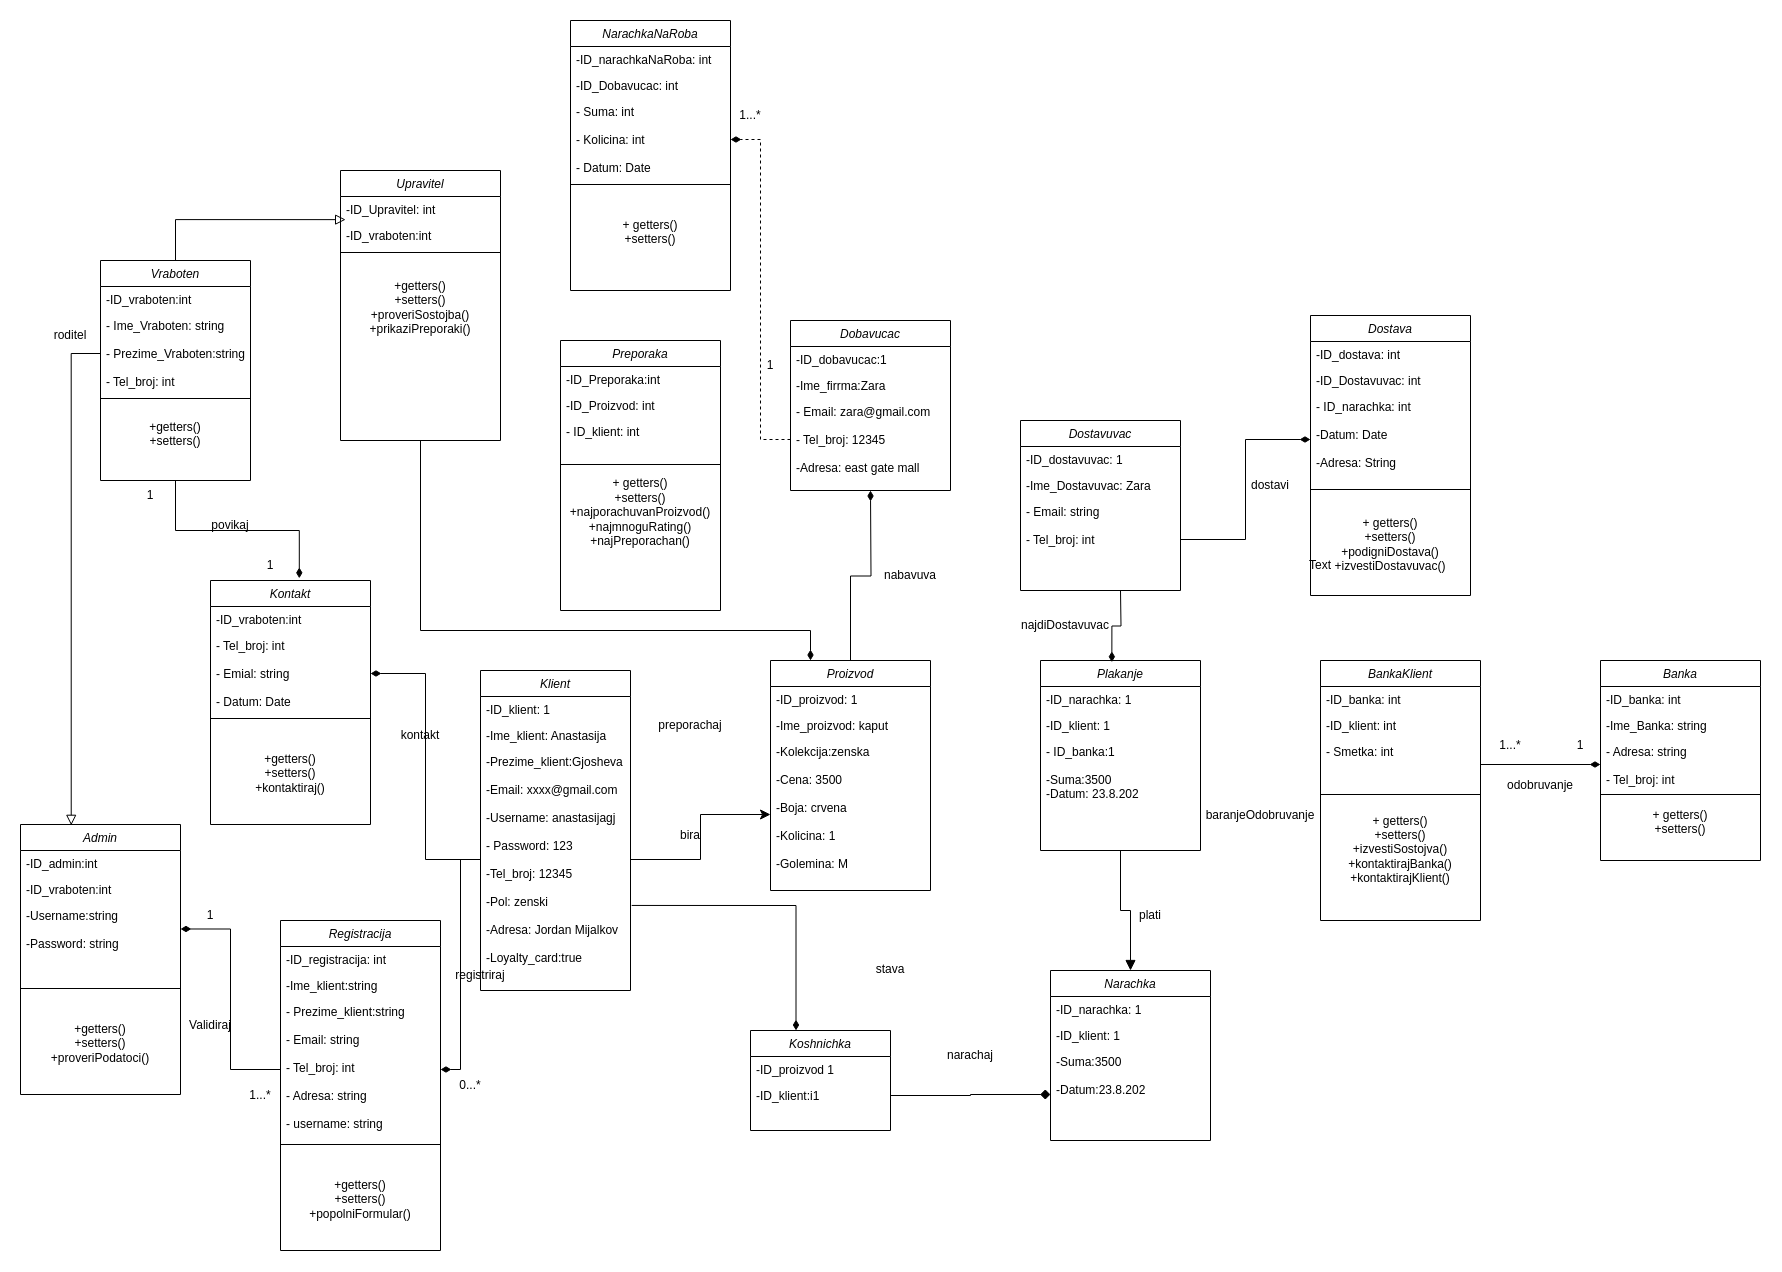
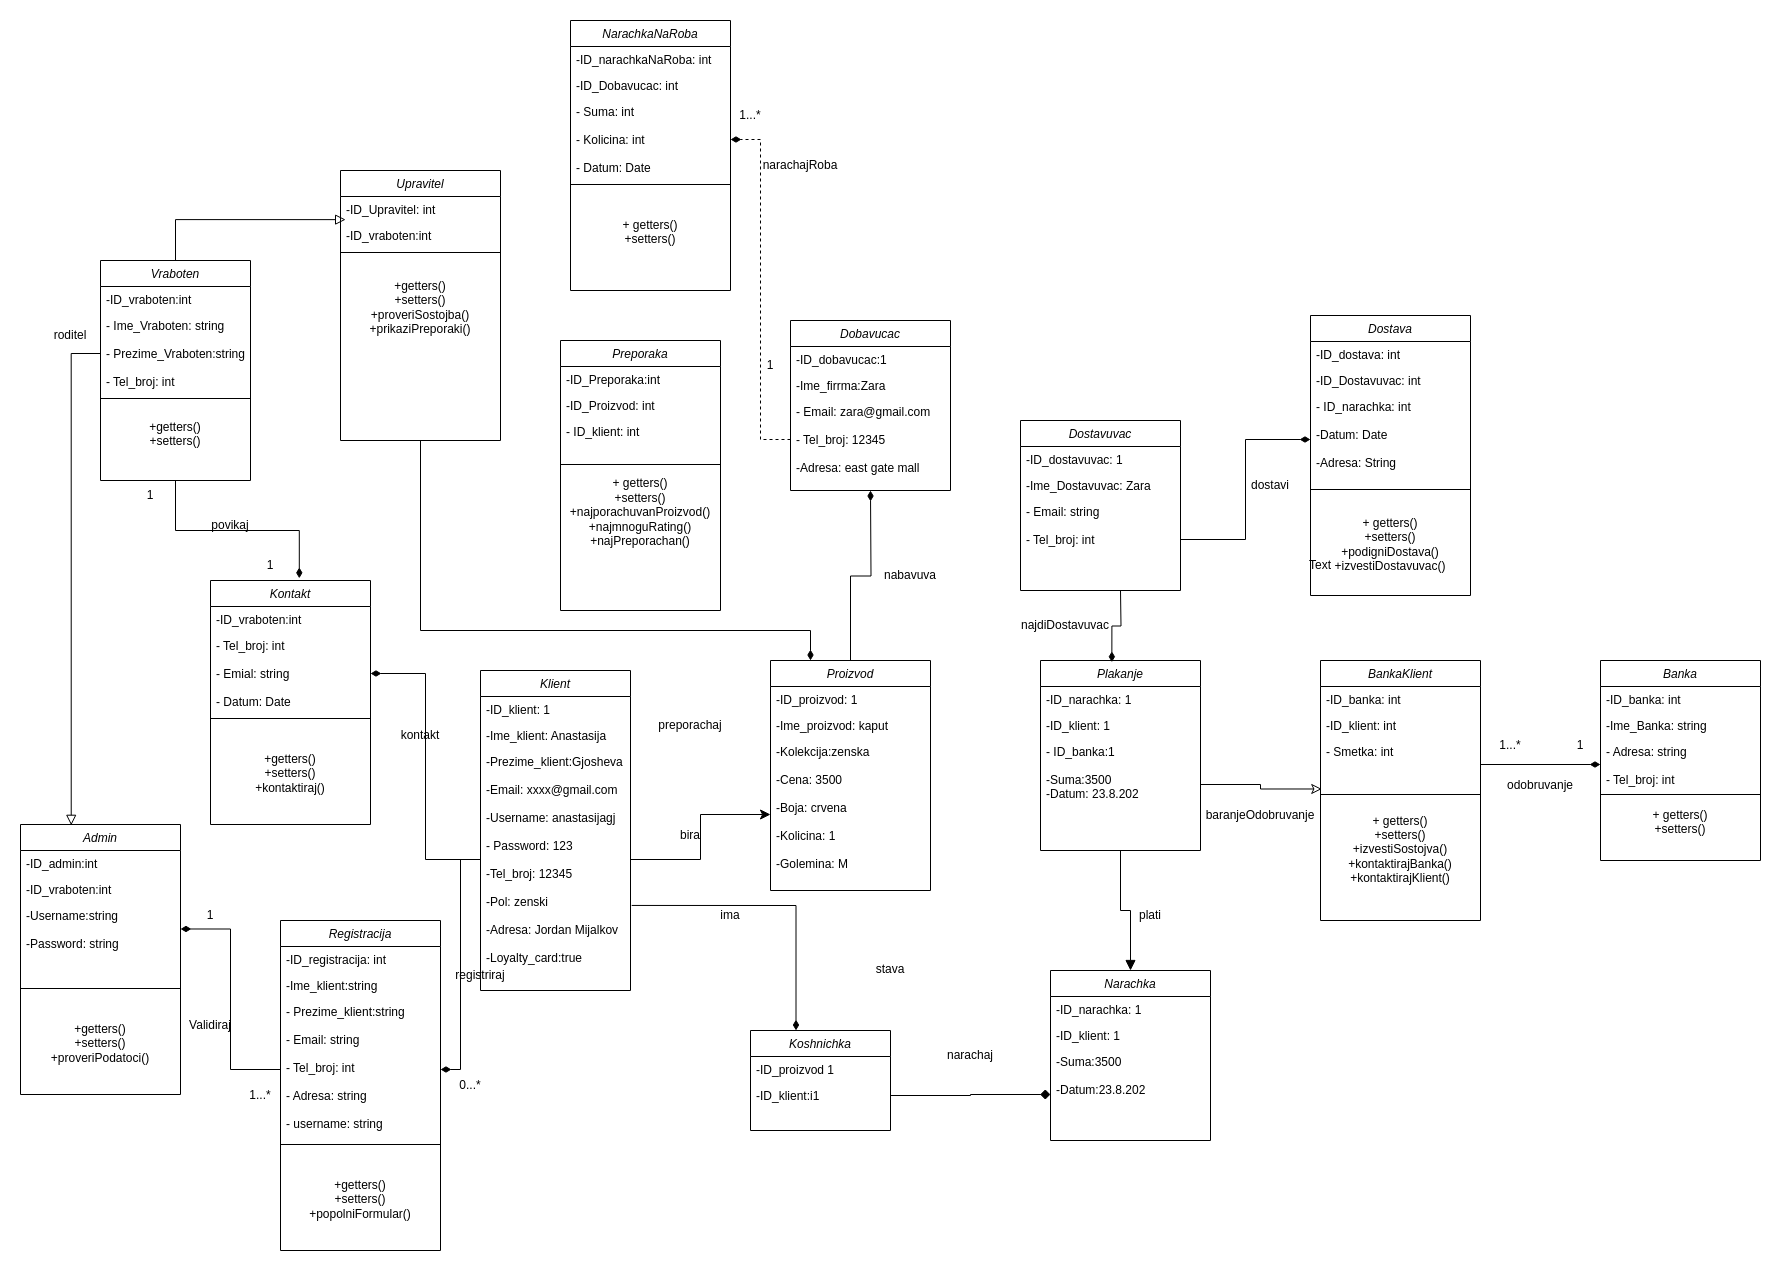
node "narachajRoba": added
edge "- ID_banka:1 -Suma:3500 -Datum: 23.8.202" -> "- Smetka: int": added
node "ima": added
